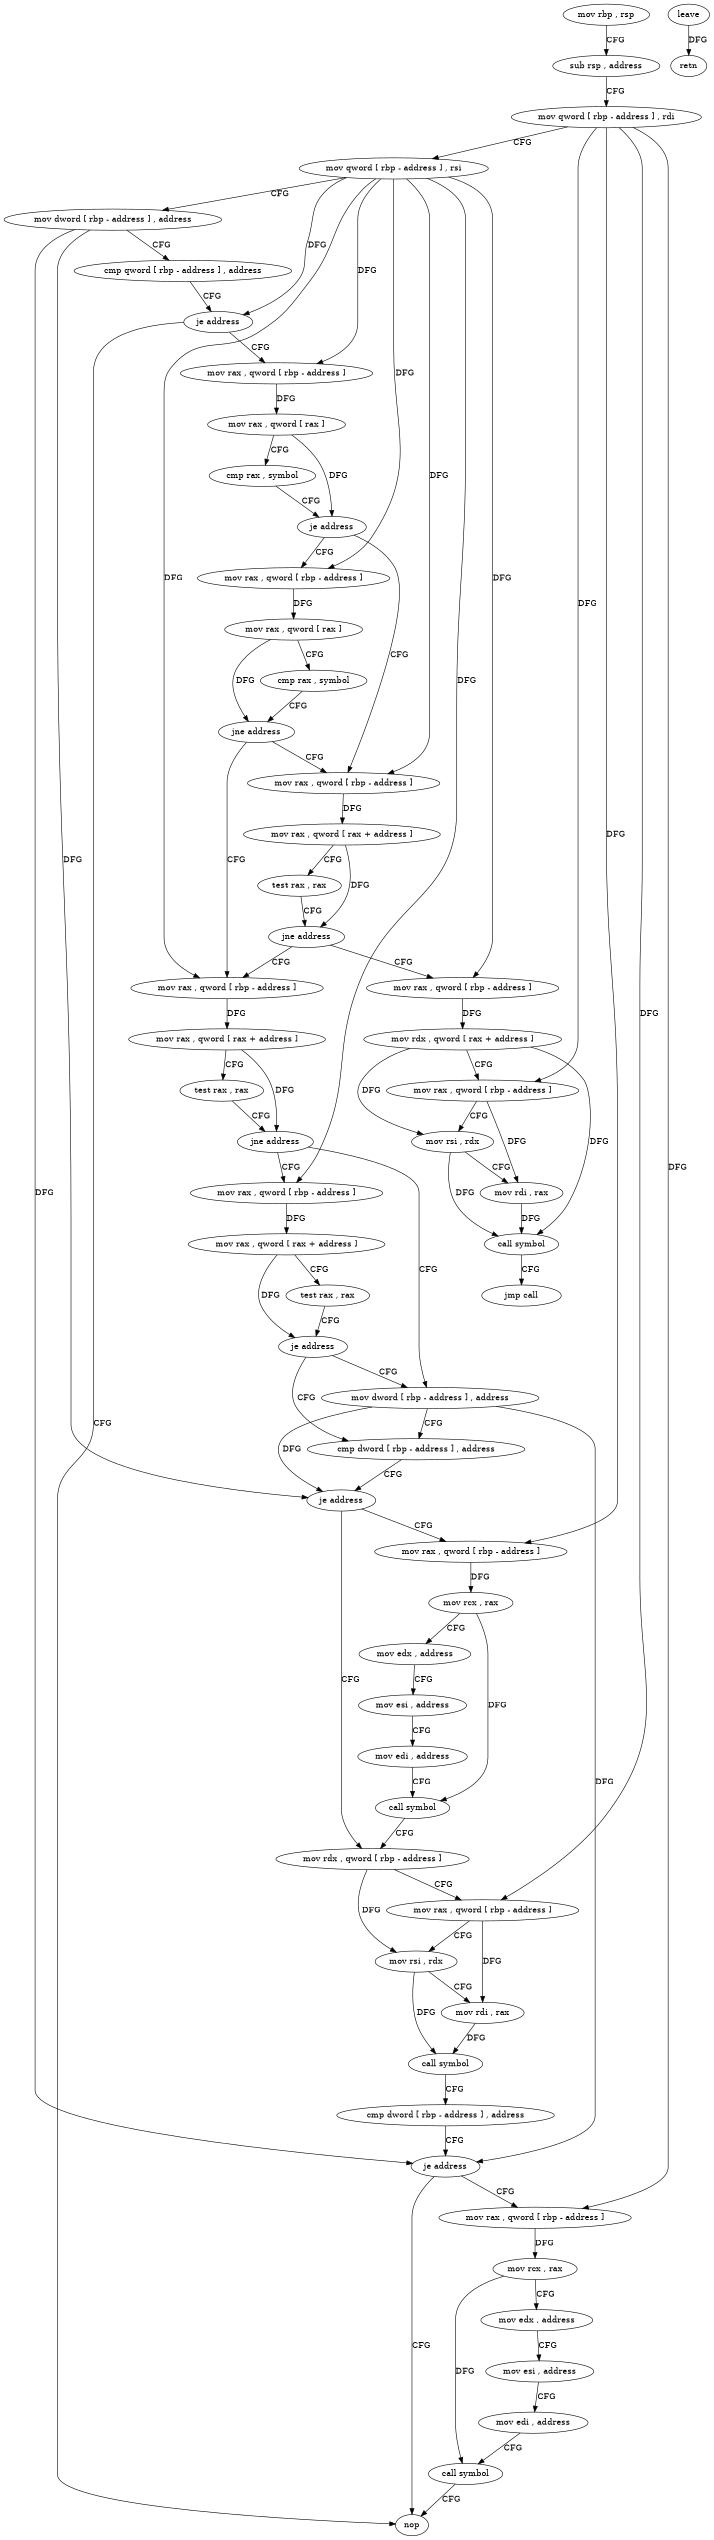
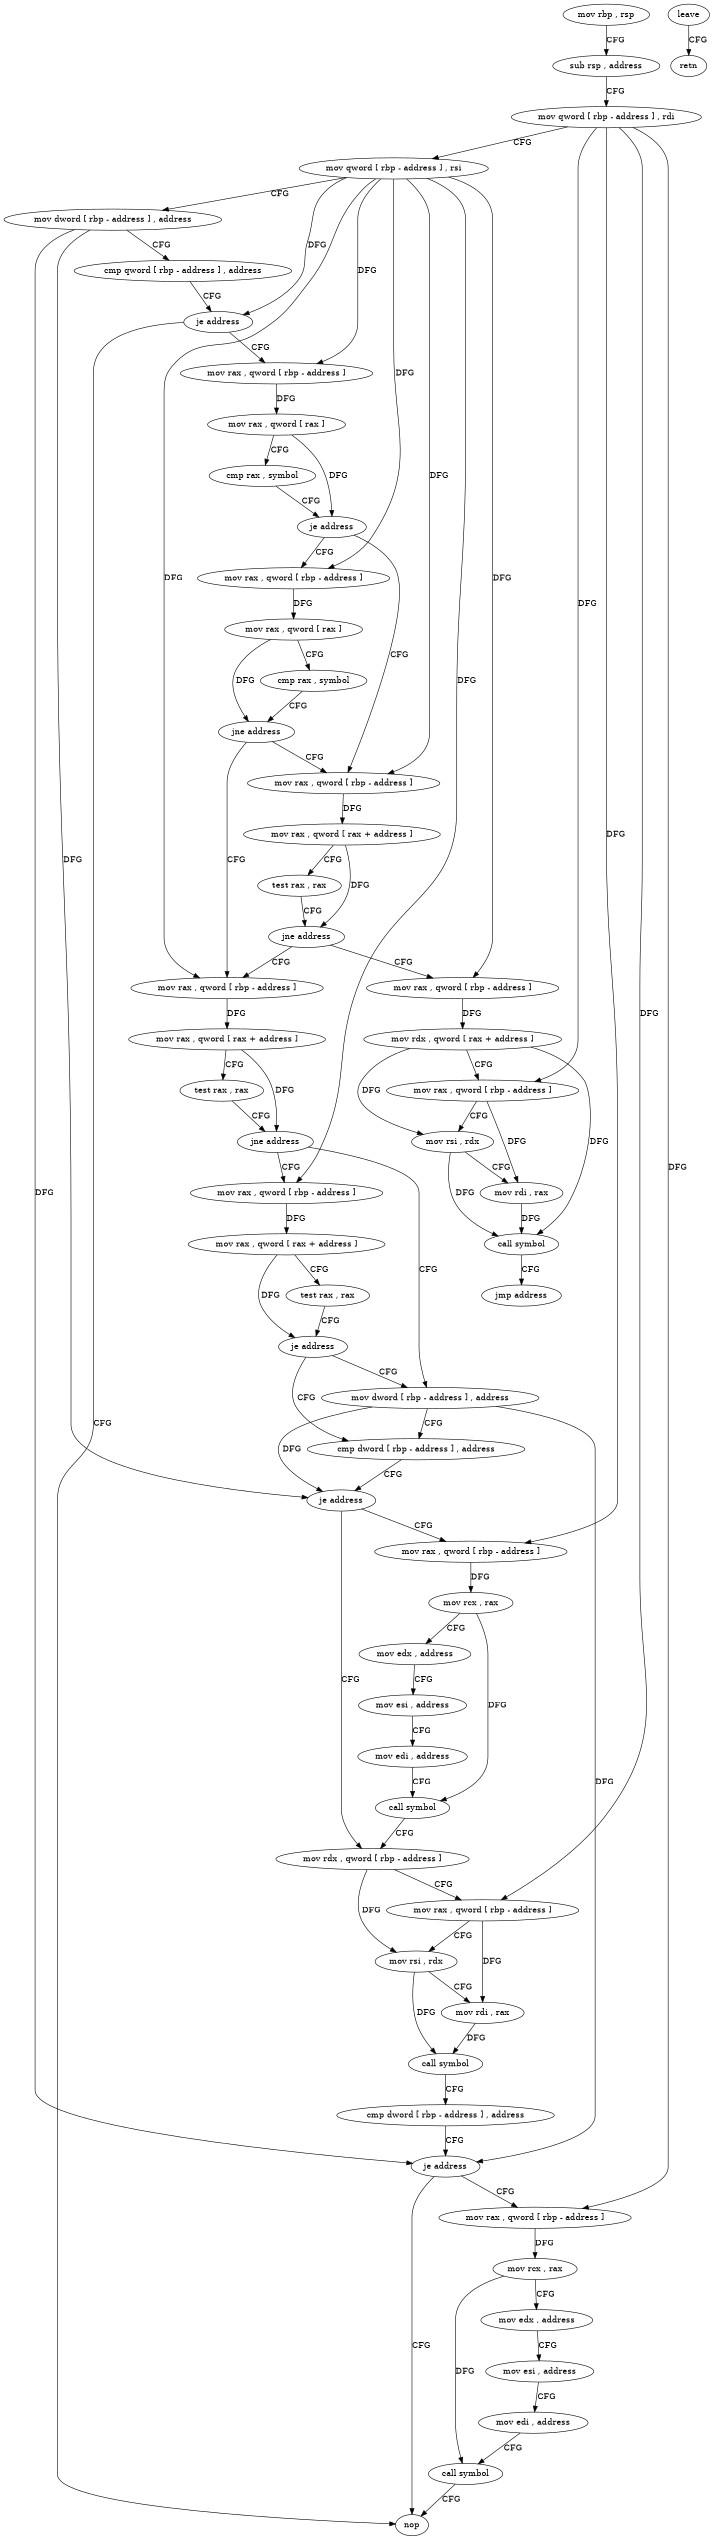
edge "leave" -> "retn": label "DFG" -> "CFG"
node "jmp call": label "jmp call" -> "jmp address"
